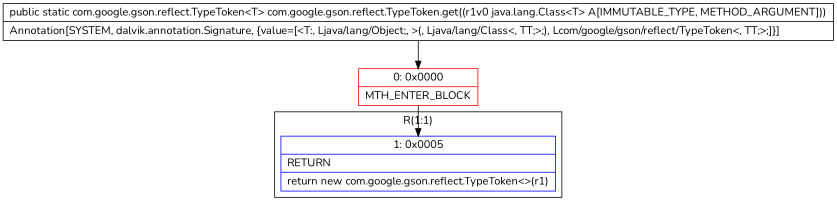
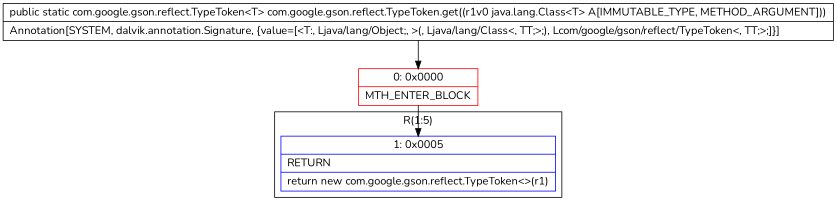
cluster "R(1:1)": label "R(1:1)" -> "R(1:5)"
